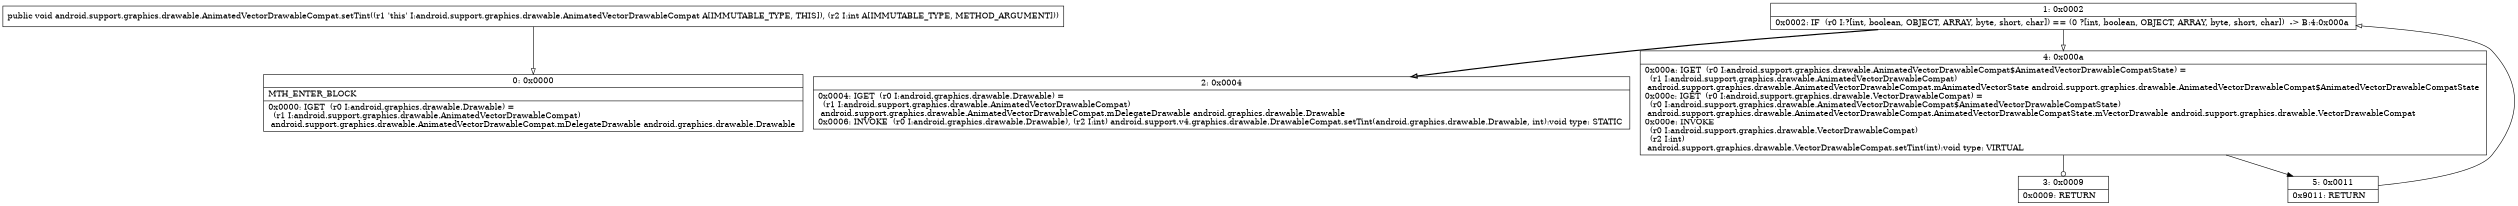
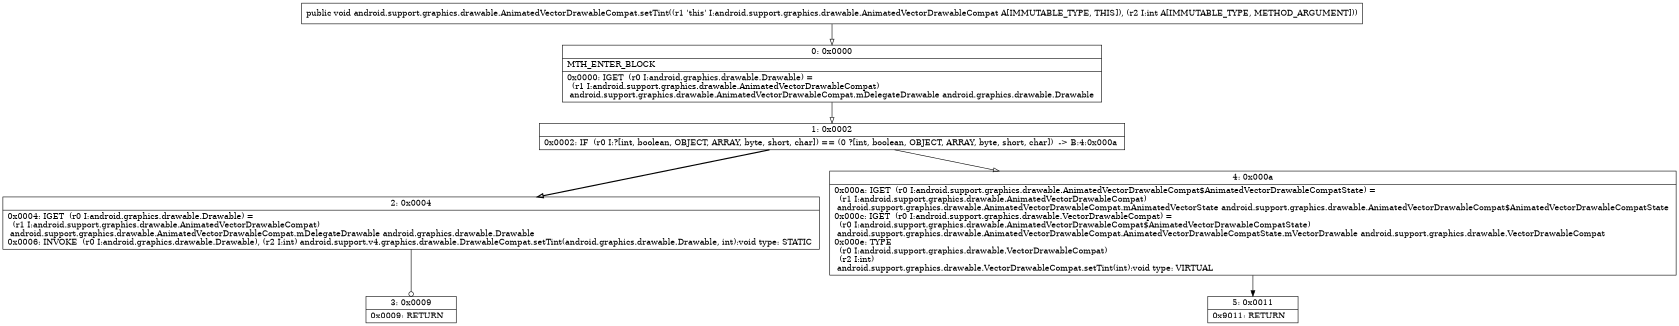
edge "5: 0x0011" -> "1: 0x0002": now "0: 0x0000" -> "1: 0x0002"
node "4: 0x000a": text "0x000e: INVOKE" -> "0x000e: TYPE"
edge "4: 0x000a" -> "3: 0x0009": now "2: 0x0004" -> "3: 0x0009"
